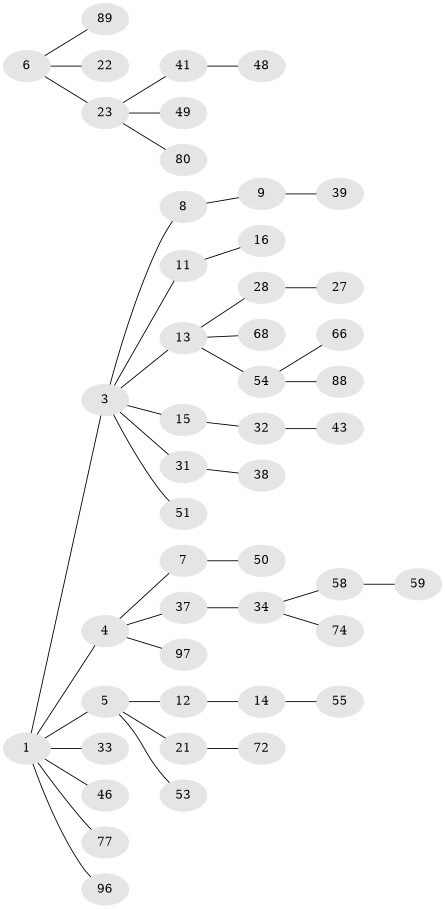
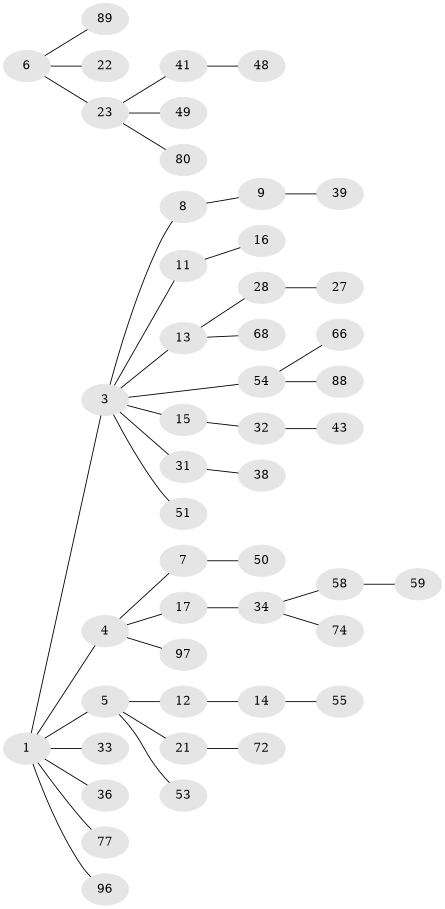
edge "13" -- "54": now "3" -- "54"
node "37": label "37" -> "17"
node "46": label "46" -> "36"
